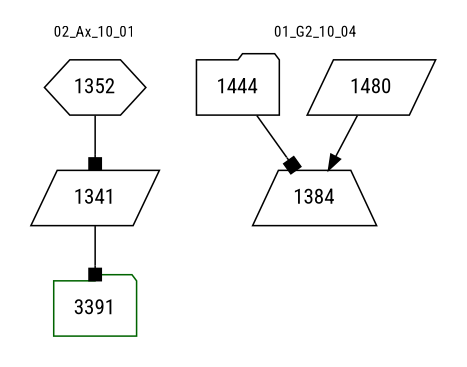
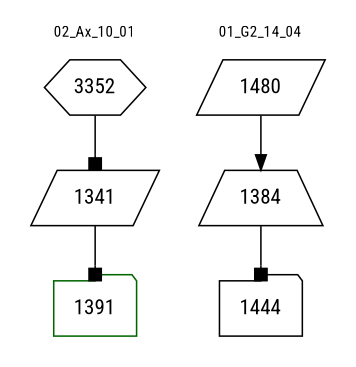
cluster "01_G2_10_04": label "01_G2_10_04" -> "01_G2_14_04"
node "1352": label "1352" -> "3352"
edge "1444" -> "1384": reversed
node "3391": label "3391" -> "1391"
